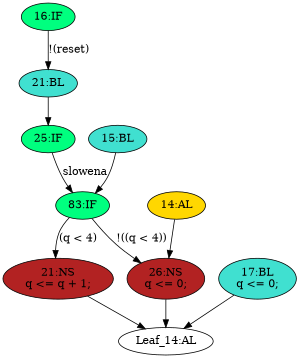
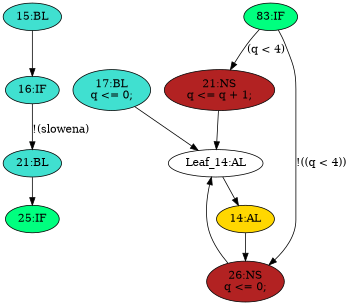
node "16:IF": fillcolor springgreen -> turquoise
edge "16:IF" -> "21:BL": label "!(reset)" -> "!(slowena)"
edge "25:IF" -> "83:IF": removed, label "slowena"
edge "15:BL" -> "83:IF": now "15:BL" -> "16:IF"
edge "Leaf_14:AL" -> "14:AL": added
